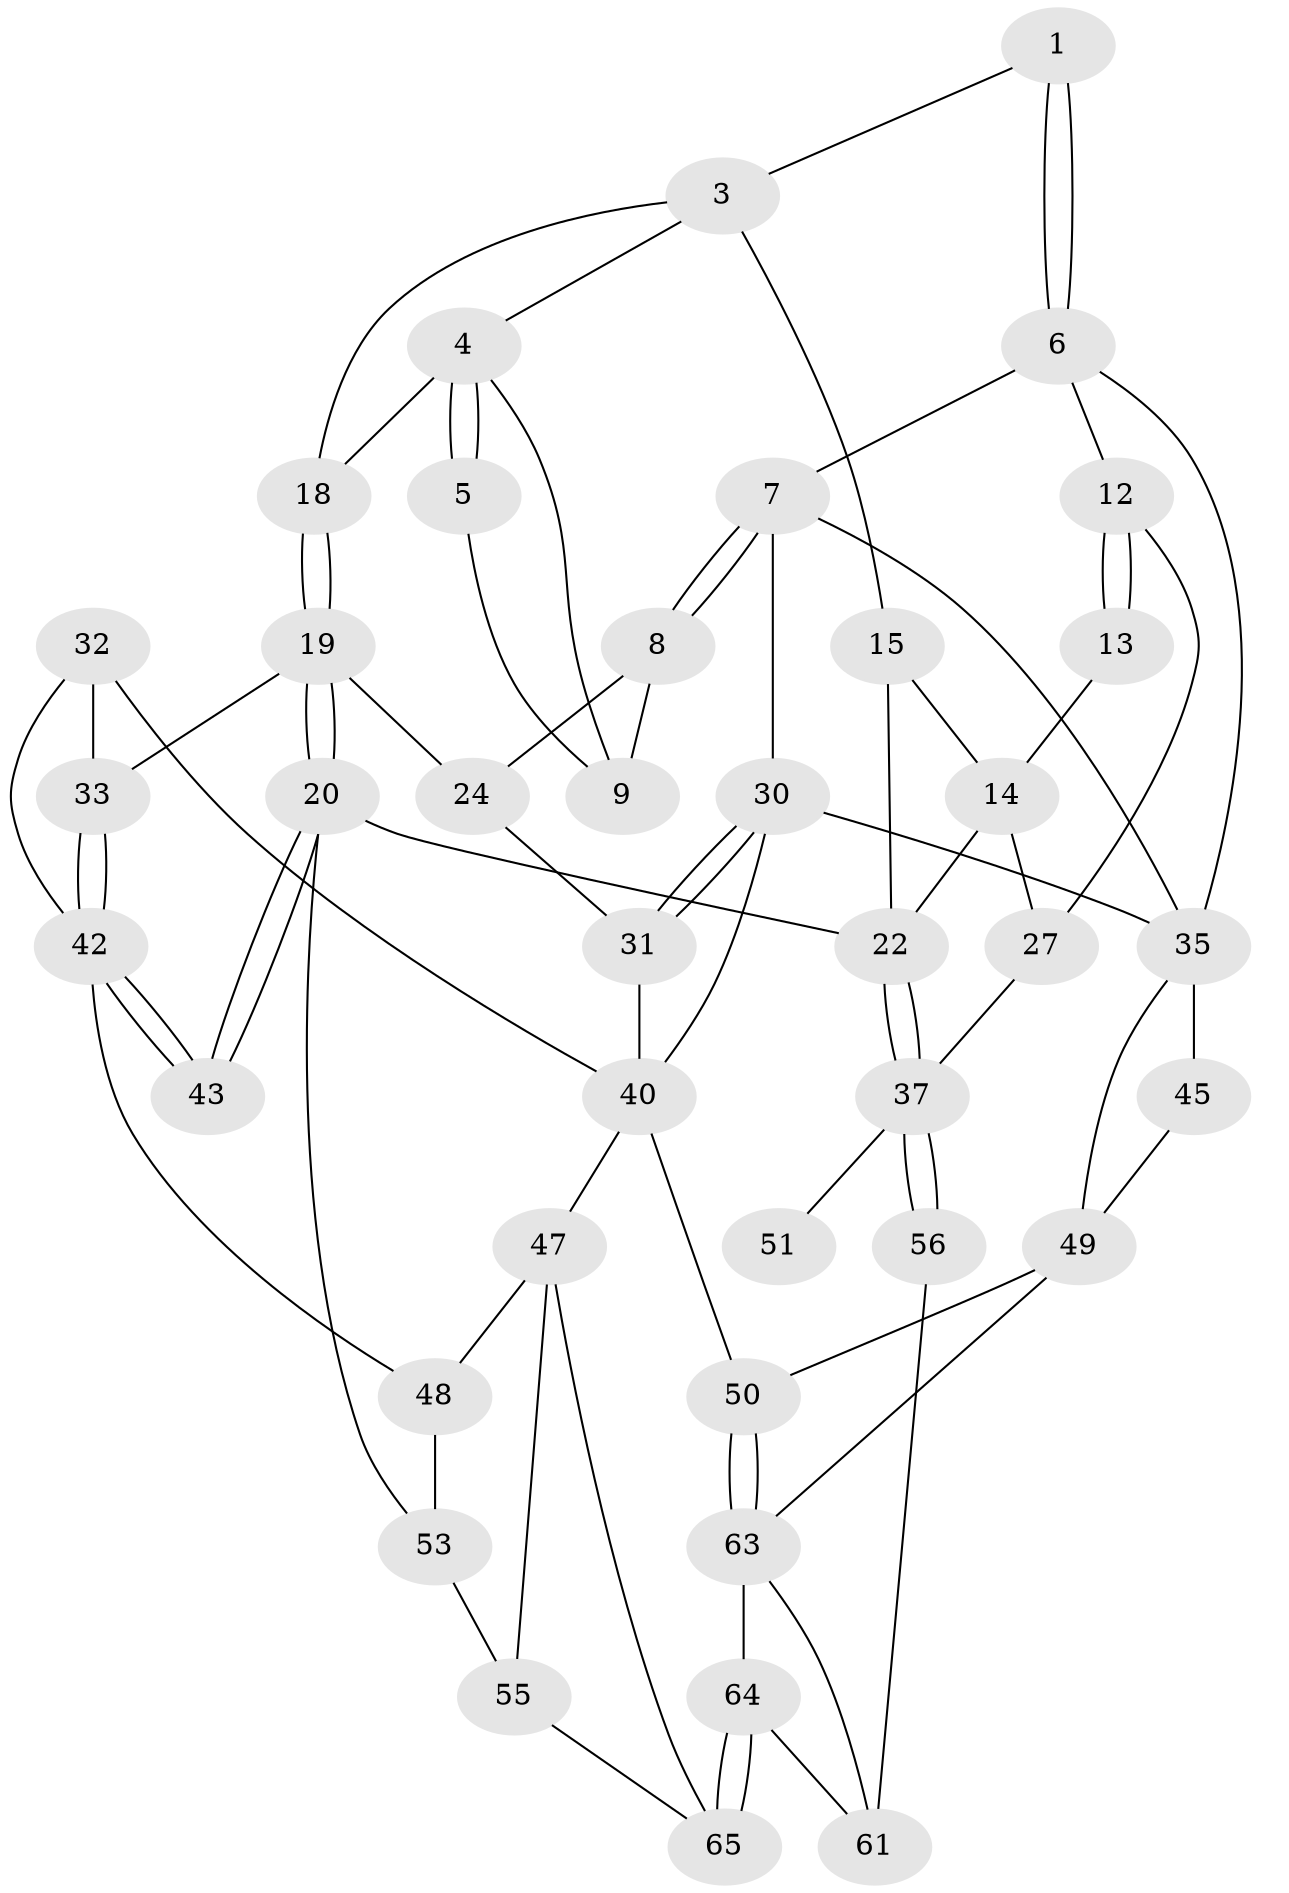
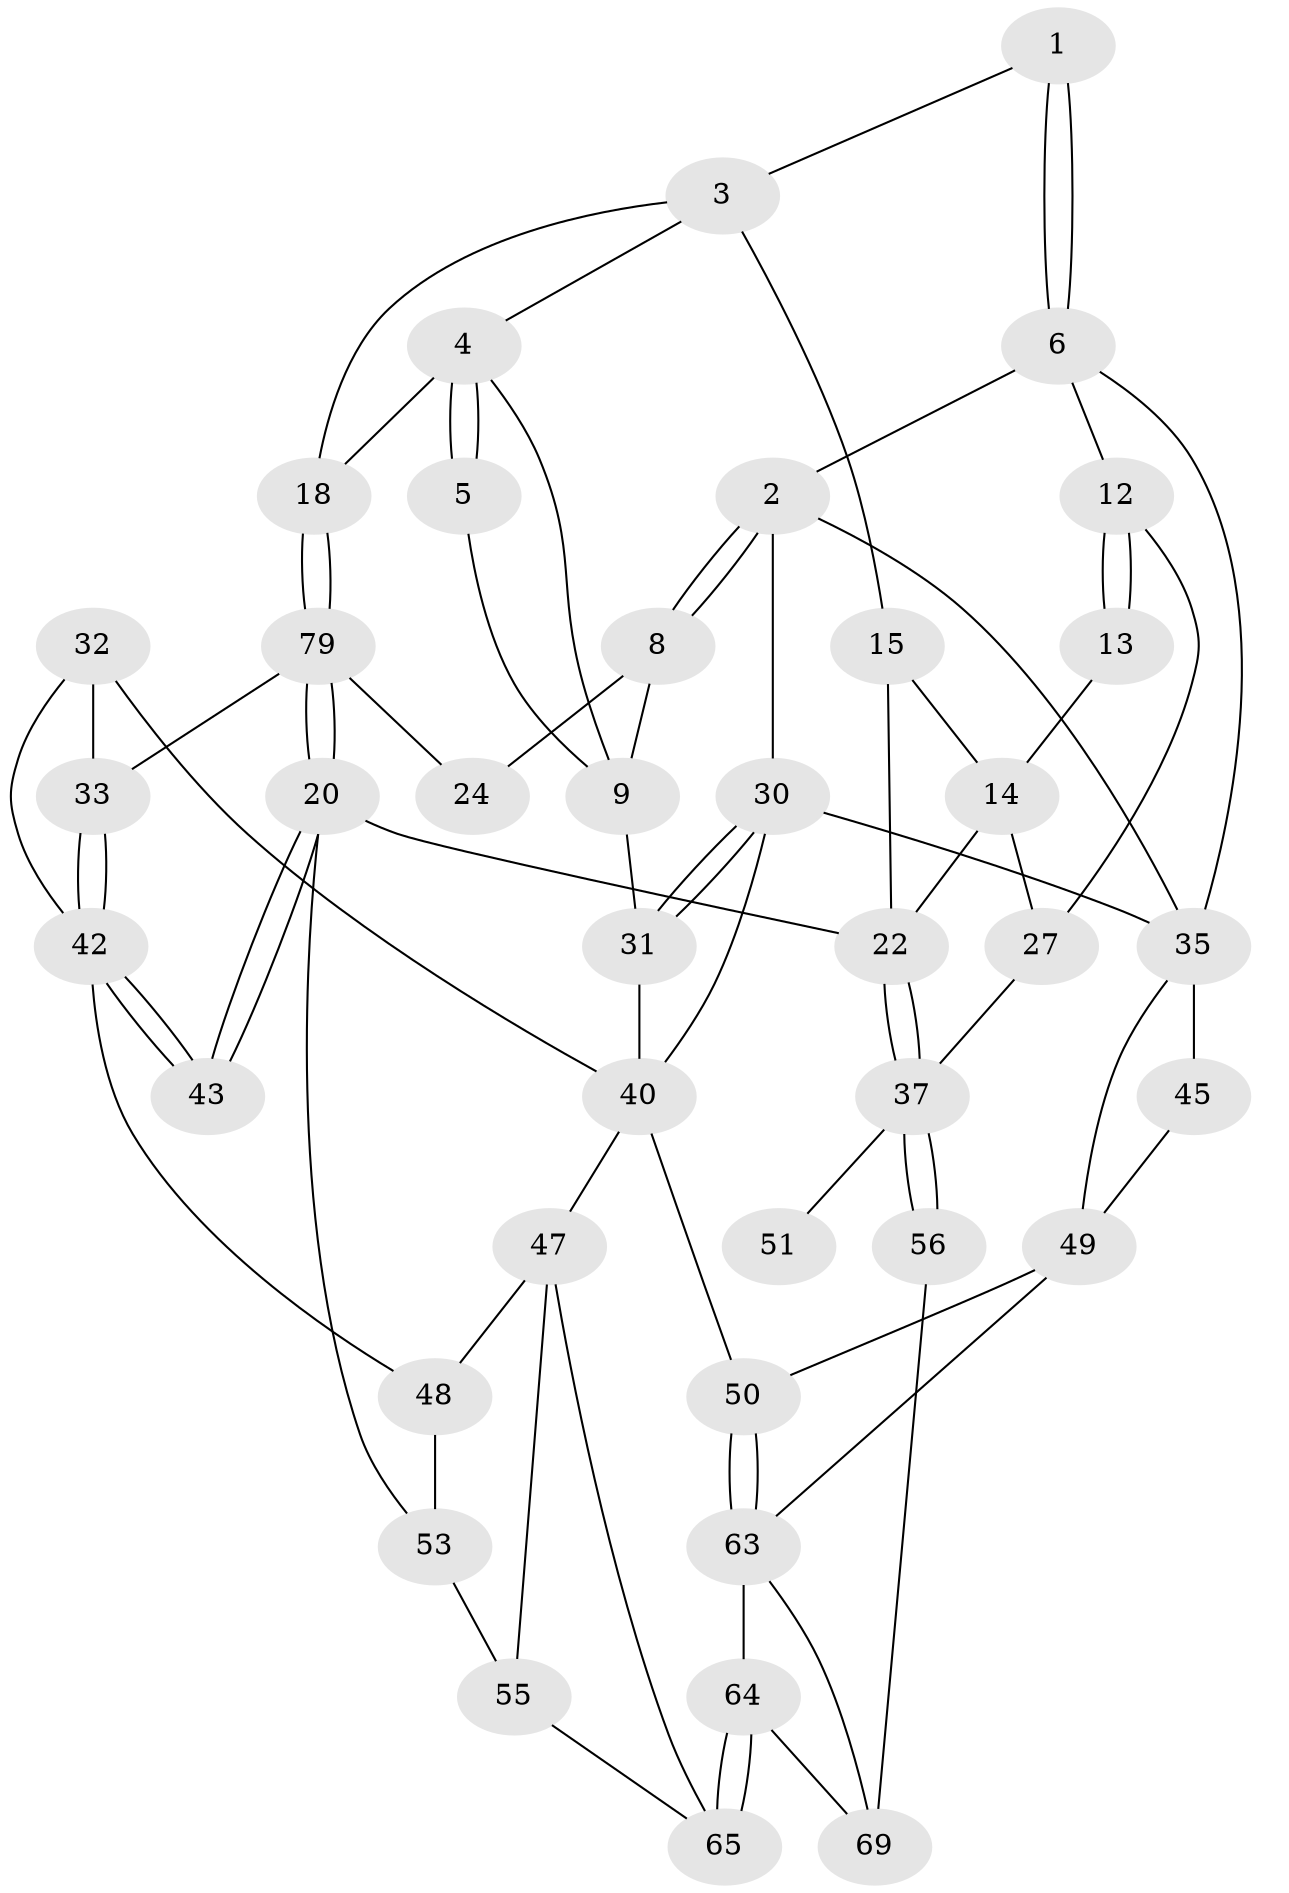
node "7": label "7" -> "2"
node "19": label "19" -> "79"
edge "24" -- "31": now "9" -- "31"
node "61": label "61" -> "69"
